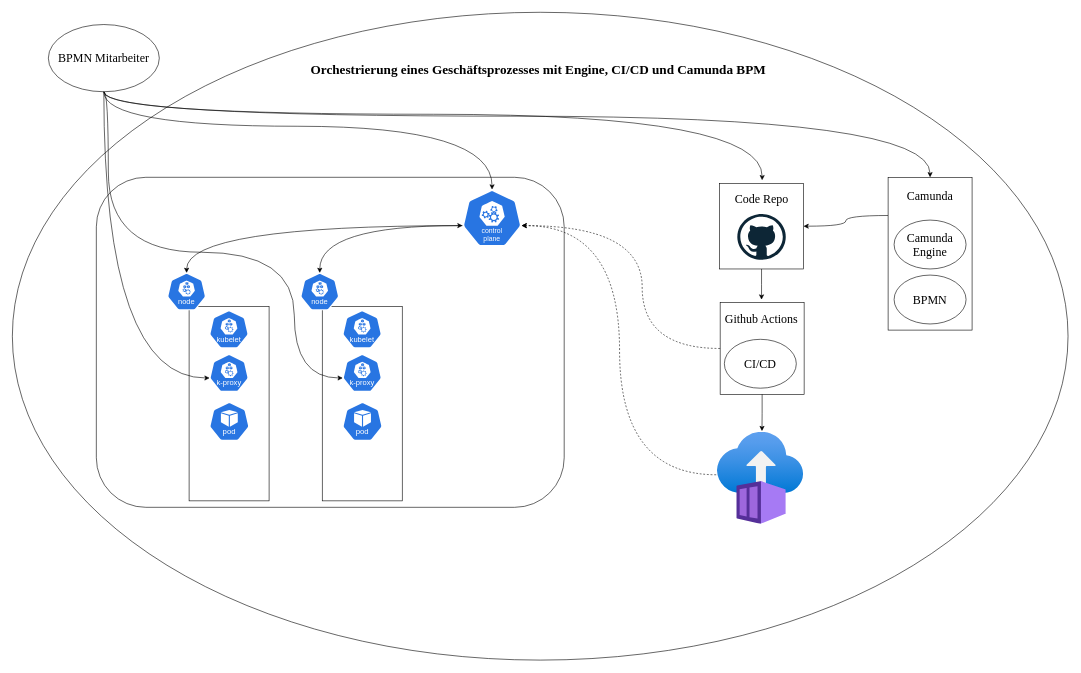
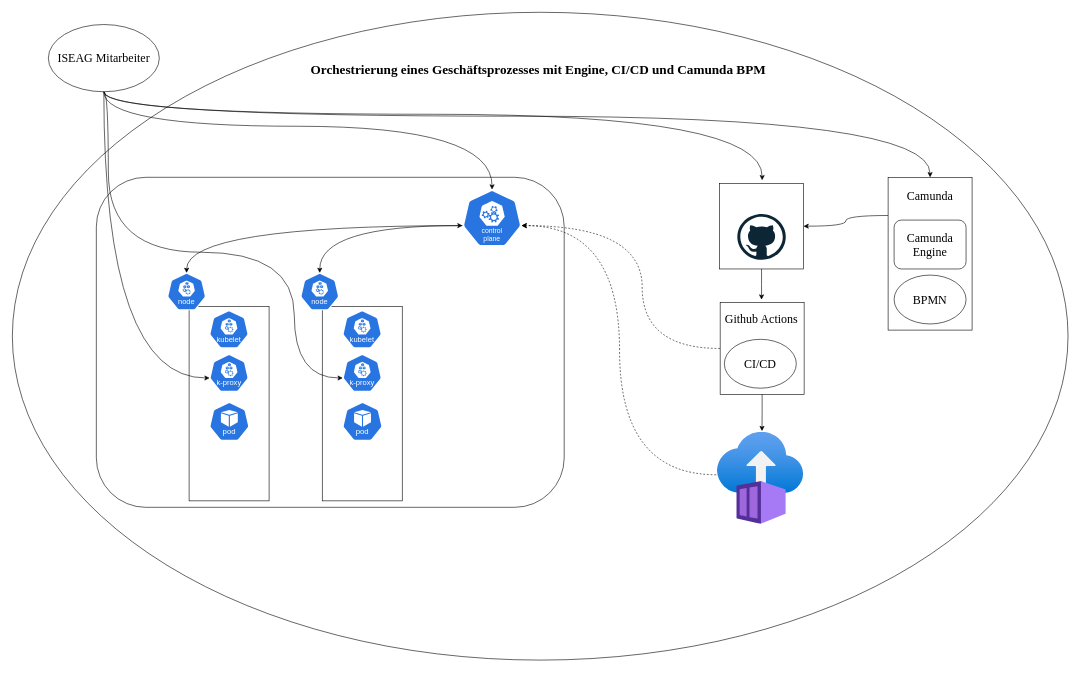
node "BPMN Mitarbeiter": label "BPMN Mitarbeiter" -> "ISEAG Mitarbeiter"
node "Code Repo": removed
node "Camunda Engine": shape ellipse -> rounded rectangle
